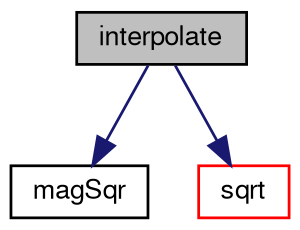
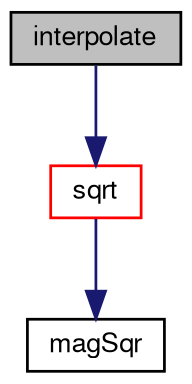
edge "interpolate" -> "magSqr": now "sqrt" -> "magSqr"
